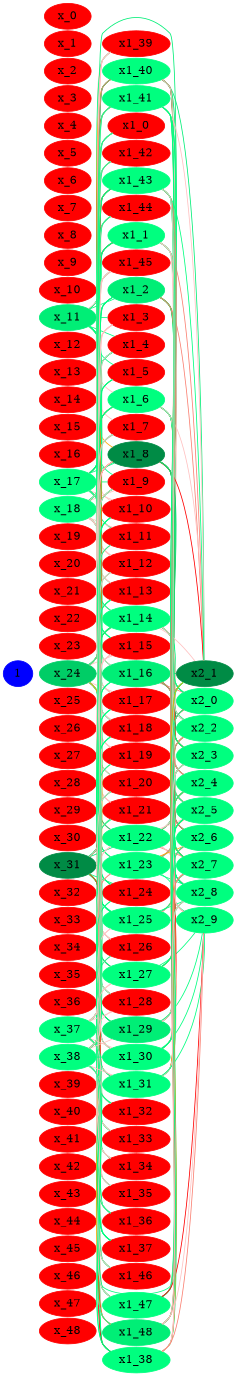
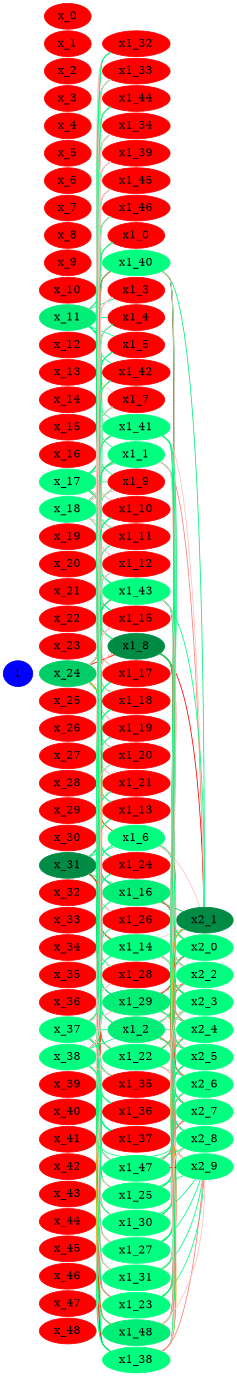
edge "x_17" -- "x2_7": now "x1_40" -- "x2_7"
